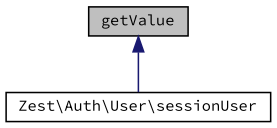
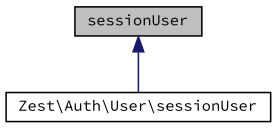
node "getValue": label "getValue" -> "sessionUser"
